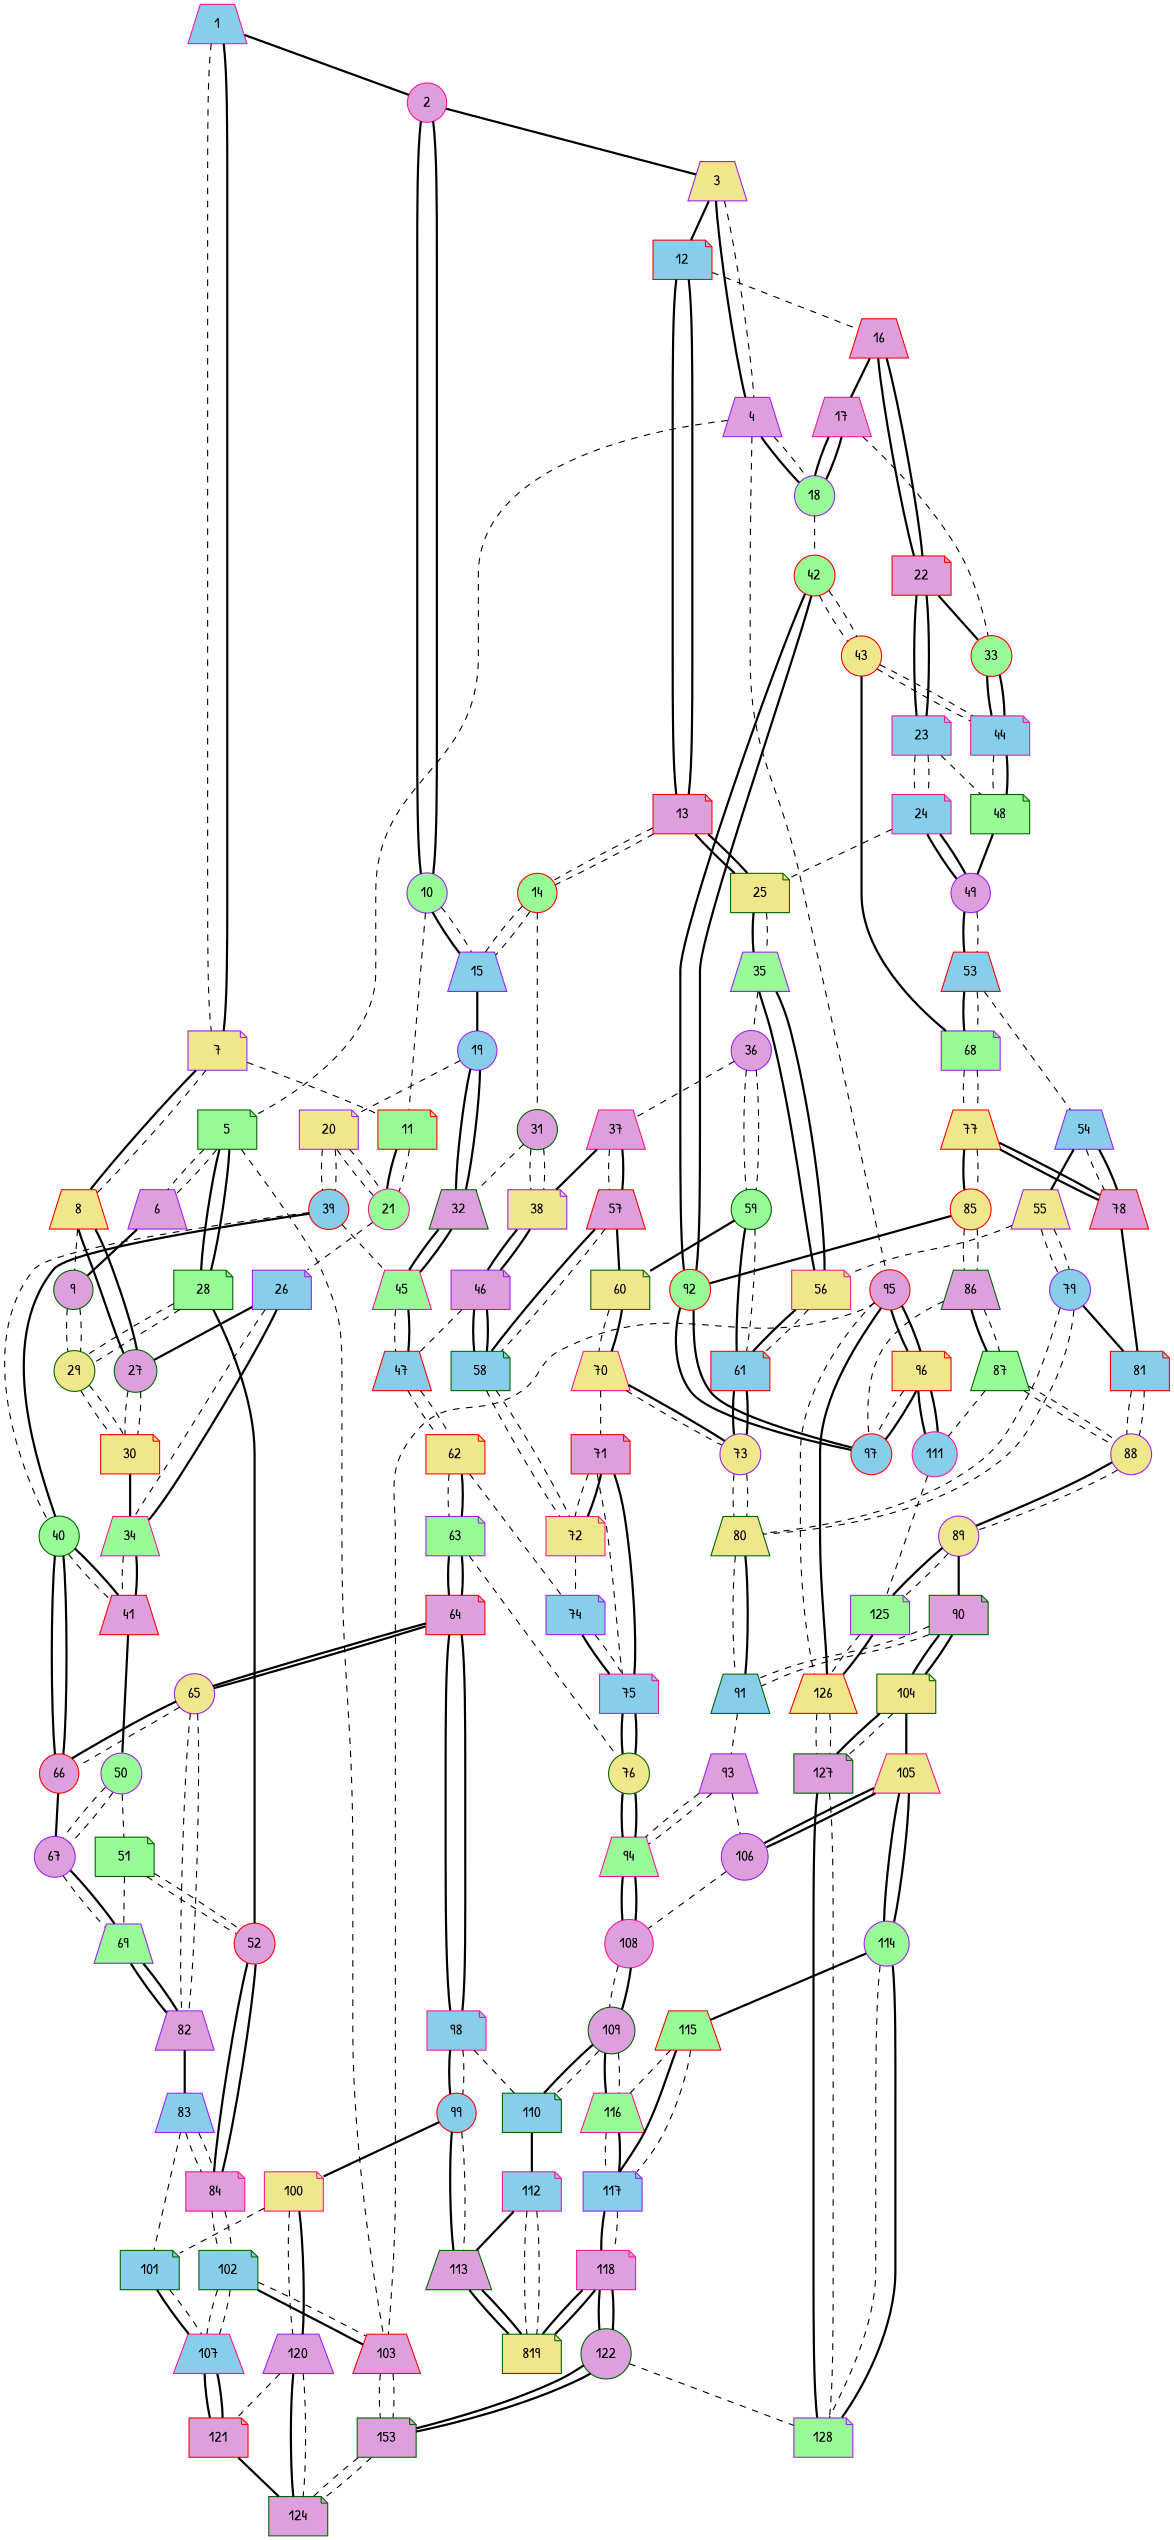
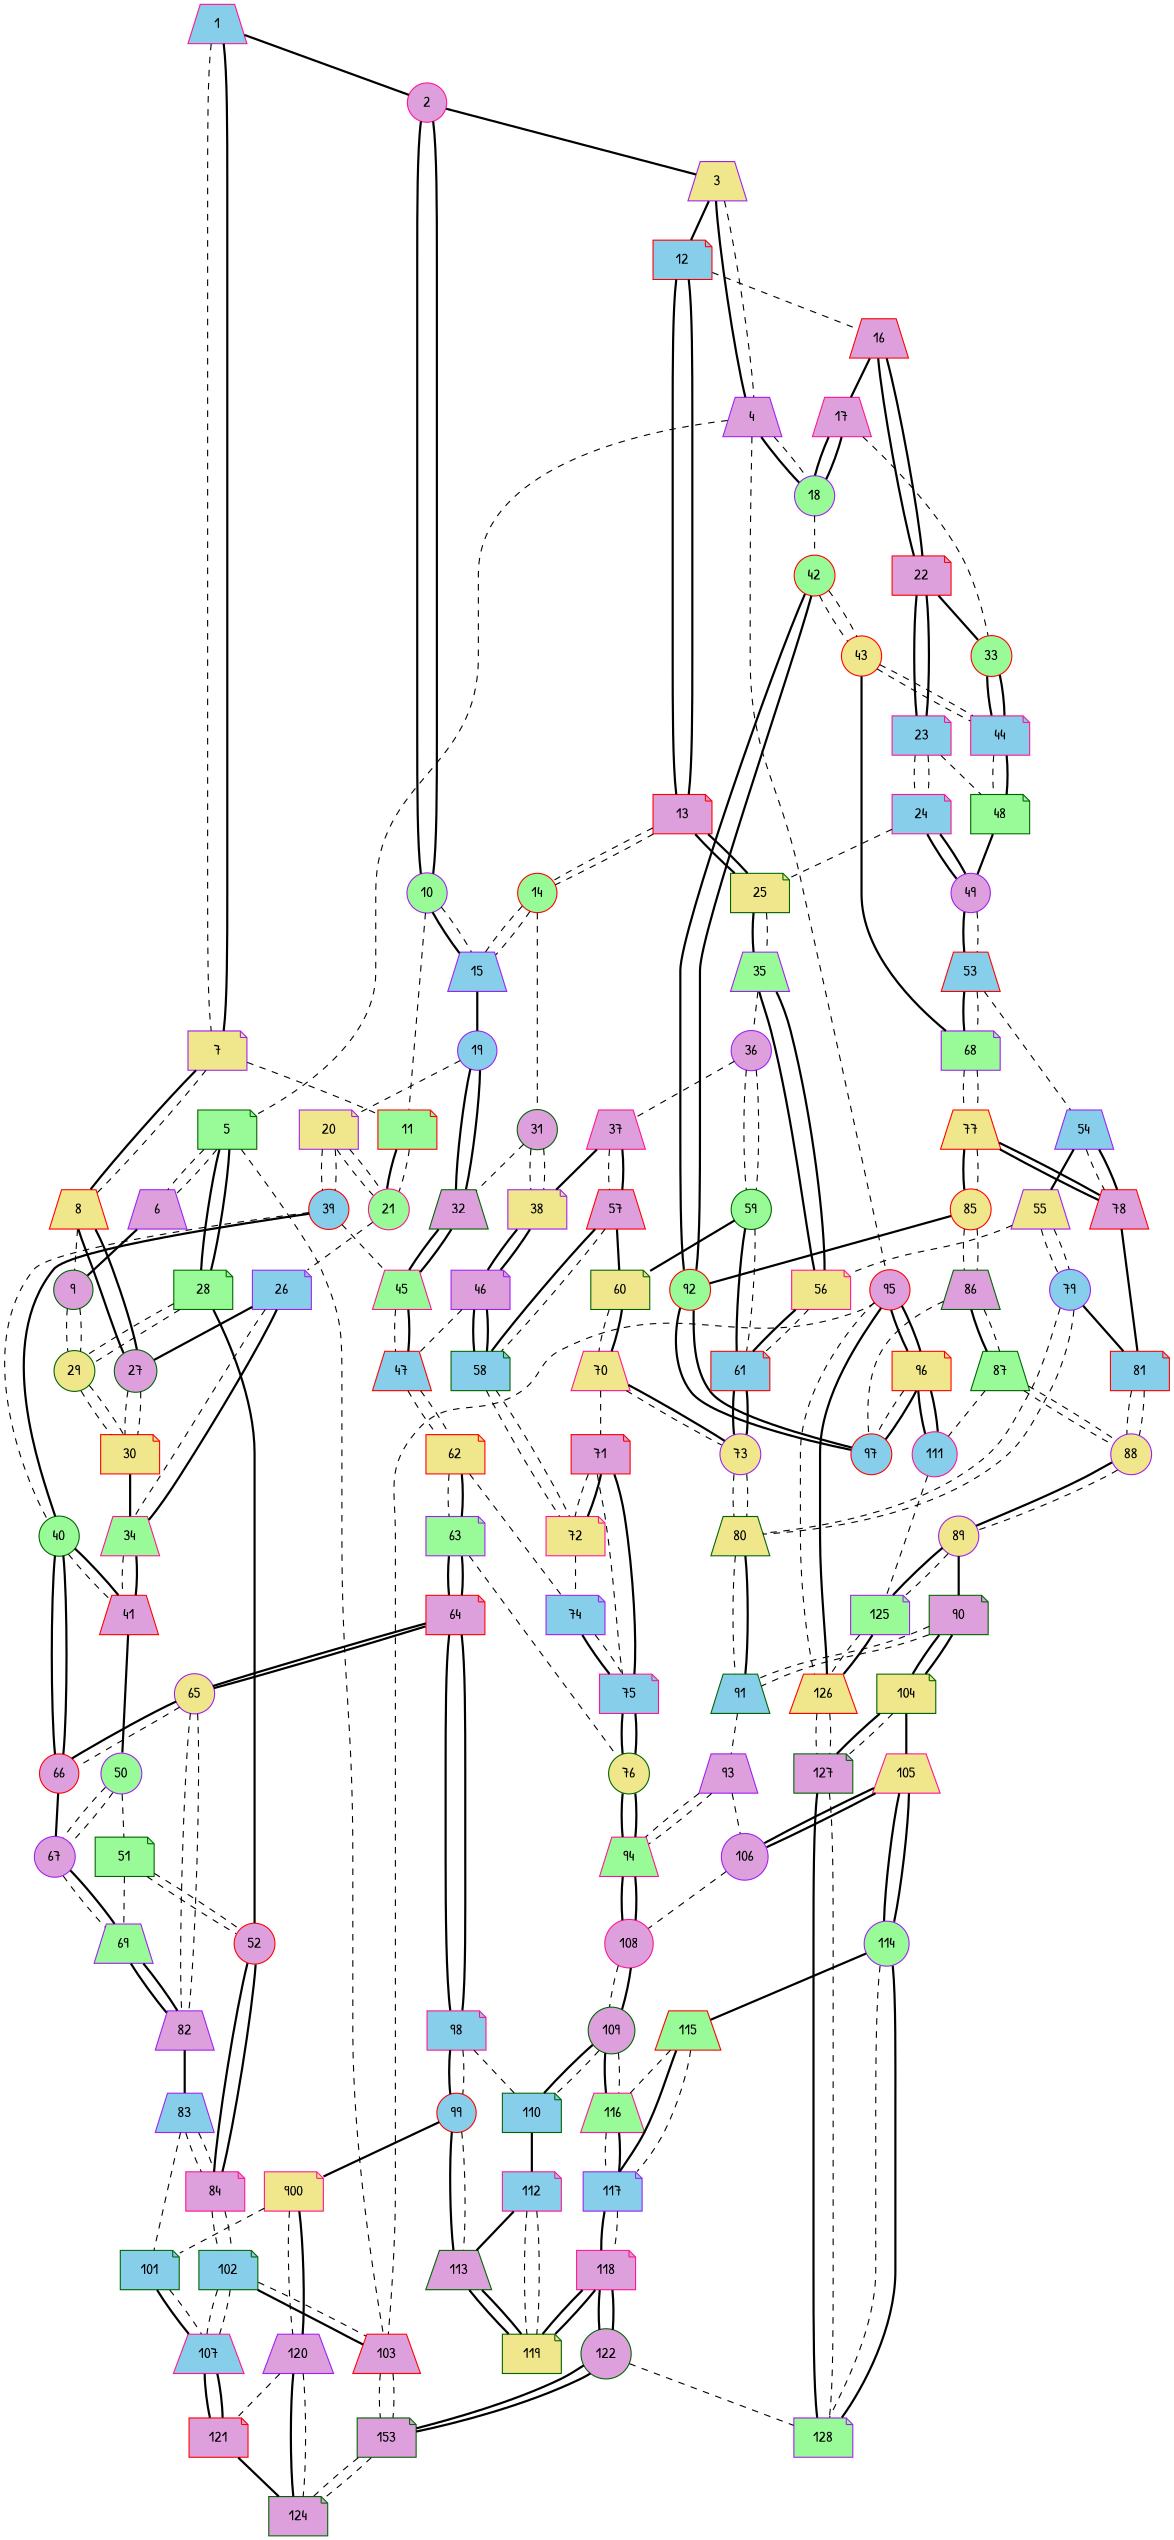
node "100": label "100" -> "900"
node "819": label "819" -> "119"
